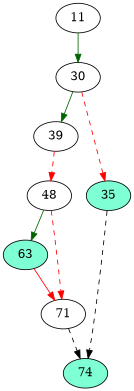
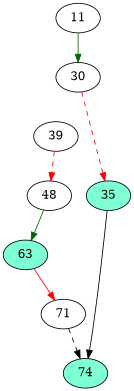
edge "30" -> "39": removed
edge "48" -> "71": removed
edge "35" -> "74": style dashed -> solid
